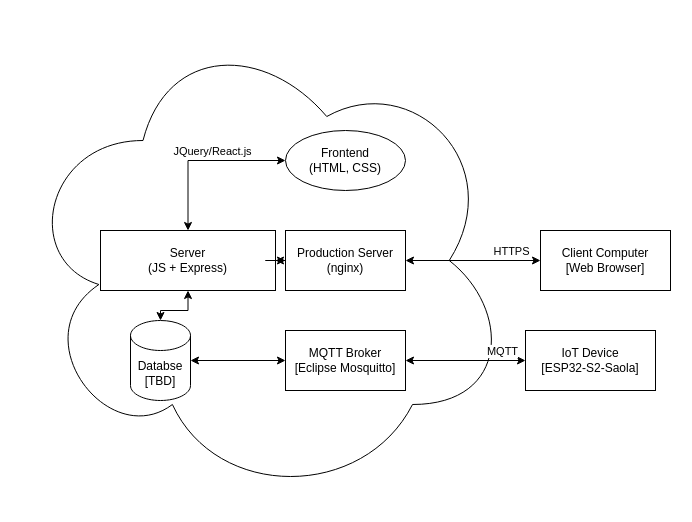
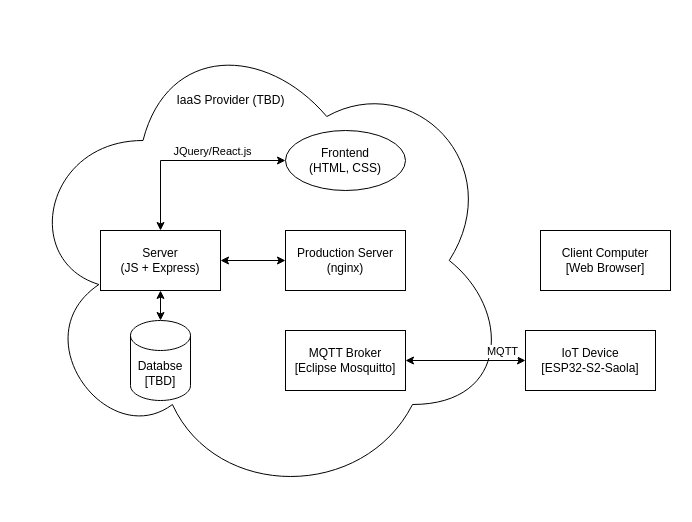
node "IaaS Provider (TBD)": added
node "Server (JS + Express)": size 175x60 -> 120x60
edge "Production Server (nginx)" -- "Client Computer [Web Browser]": removed, label "HTTPS"
edge "Databse [TBD]" -- "MQTT Broker [Eclipse Mosquitto]": removed
